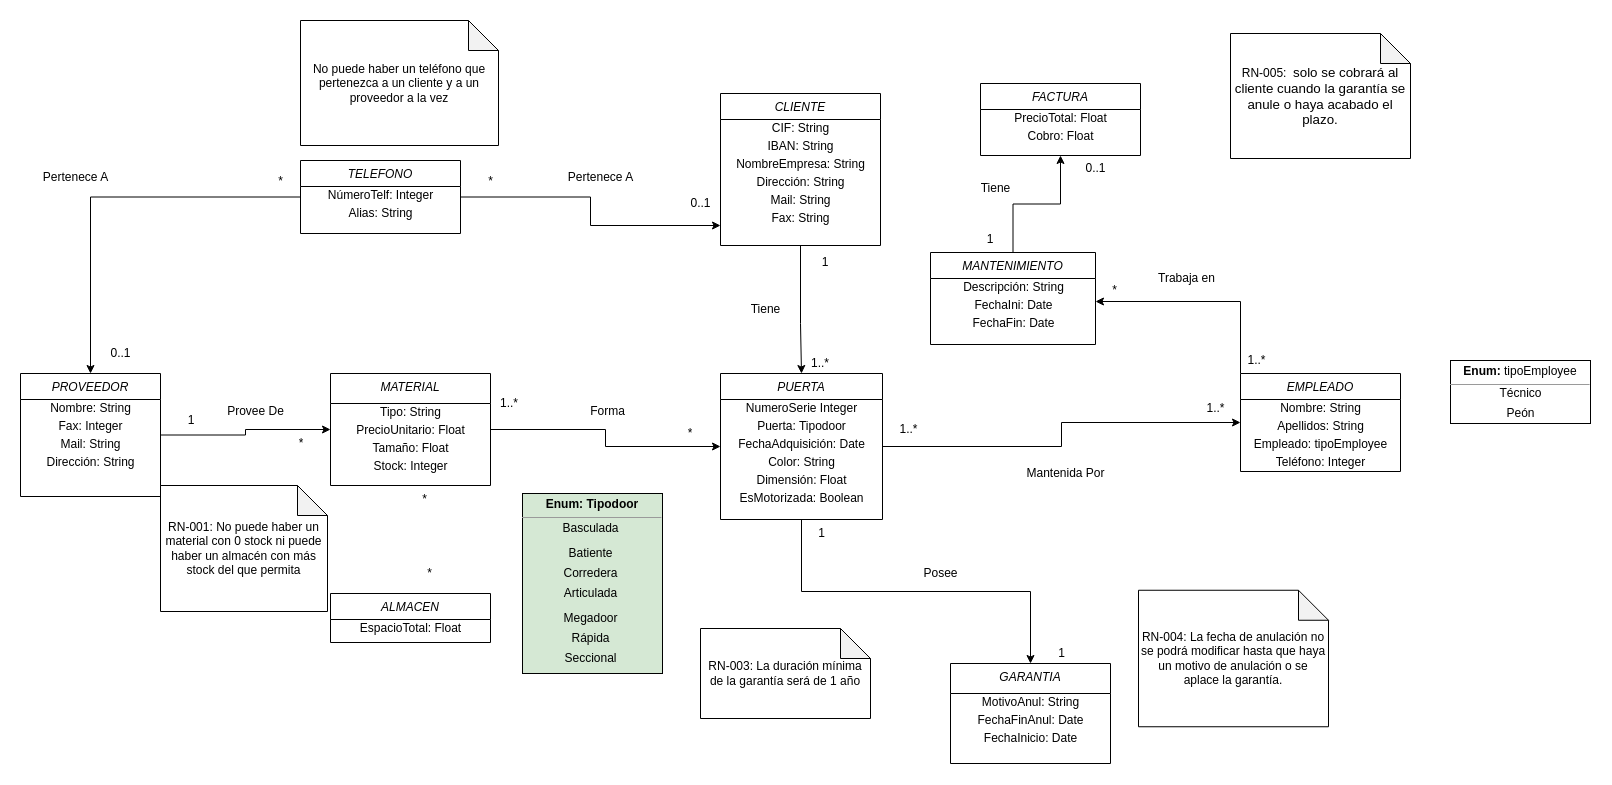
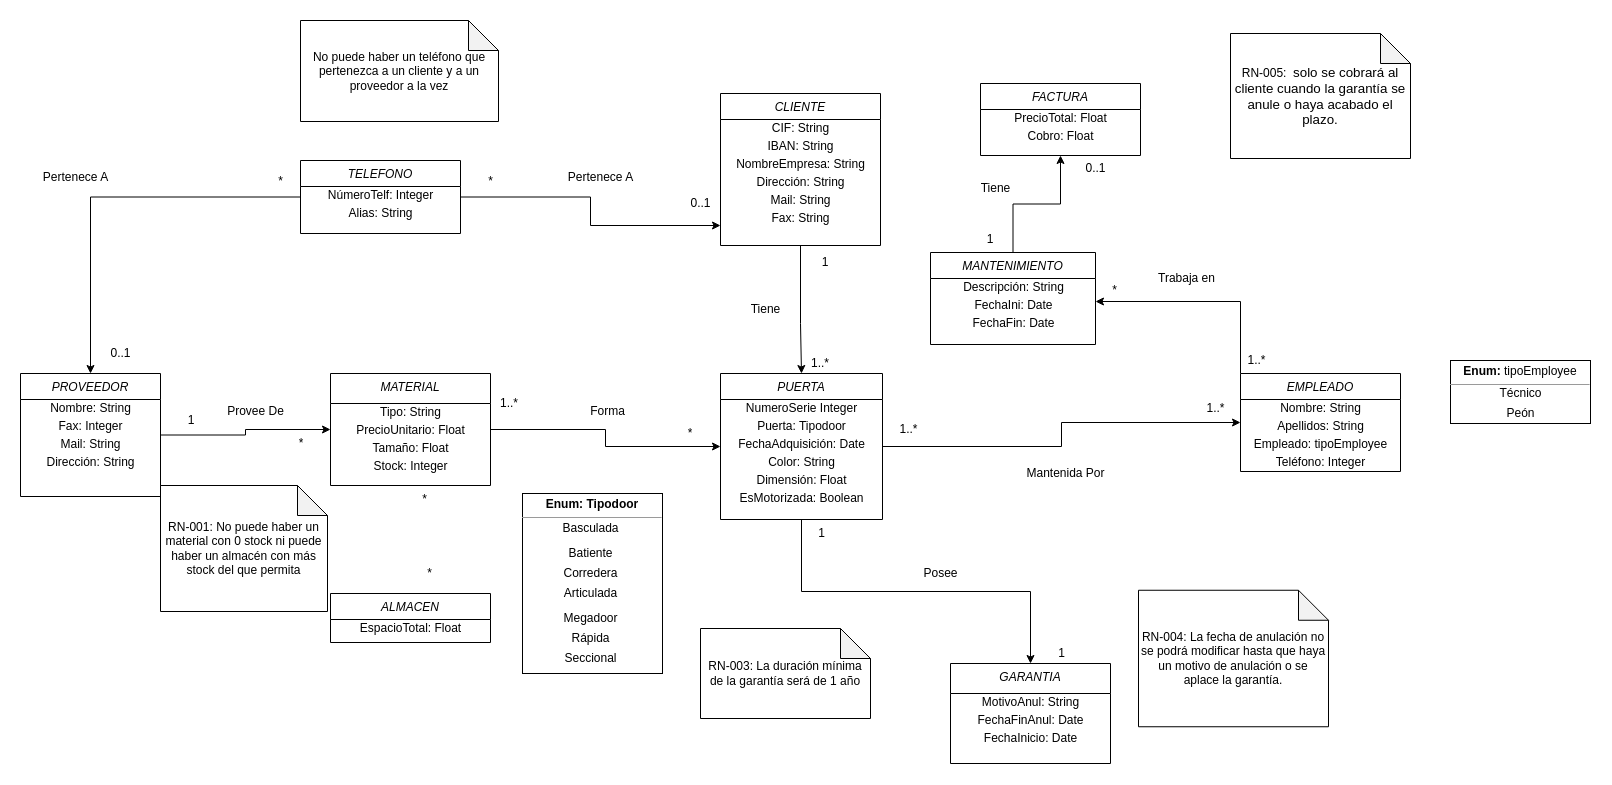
node "No puede haber un teléfono que pertenezca a un cliente y a un proveedor a la vez": size 198x125 -> 198x101
node "Enum: Tipodoor": fillcolor #d5e8d4 -> #ffffff
